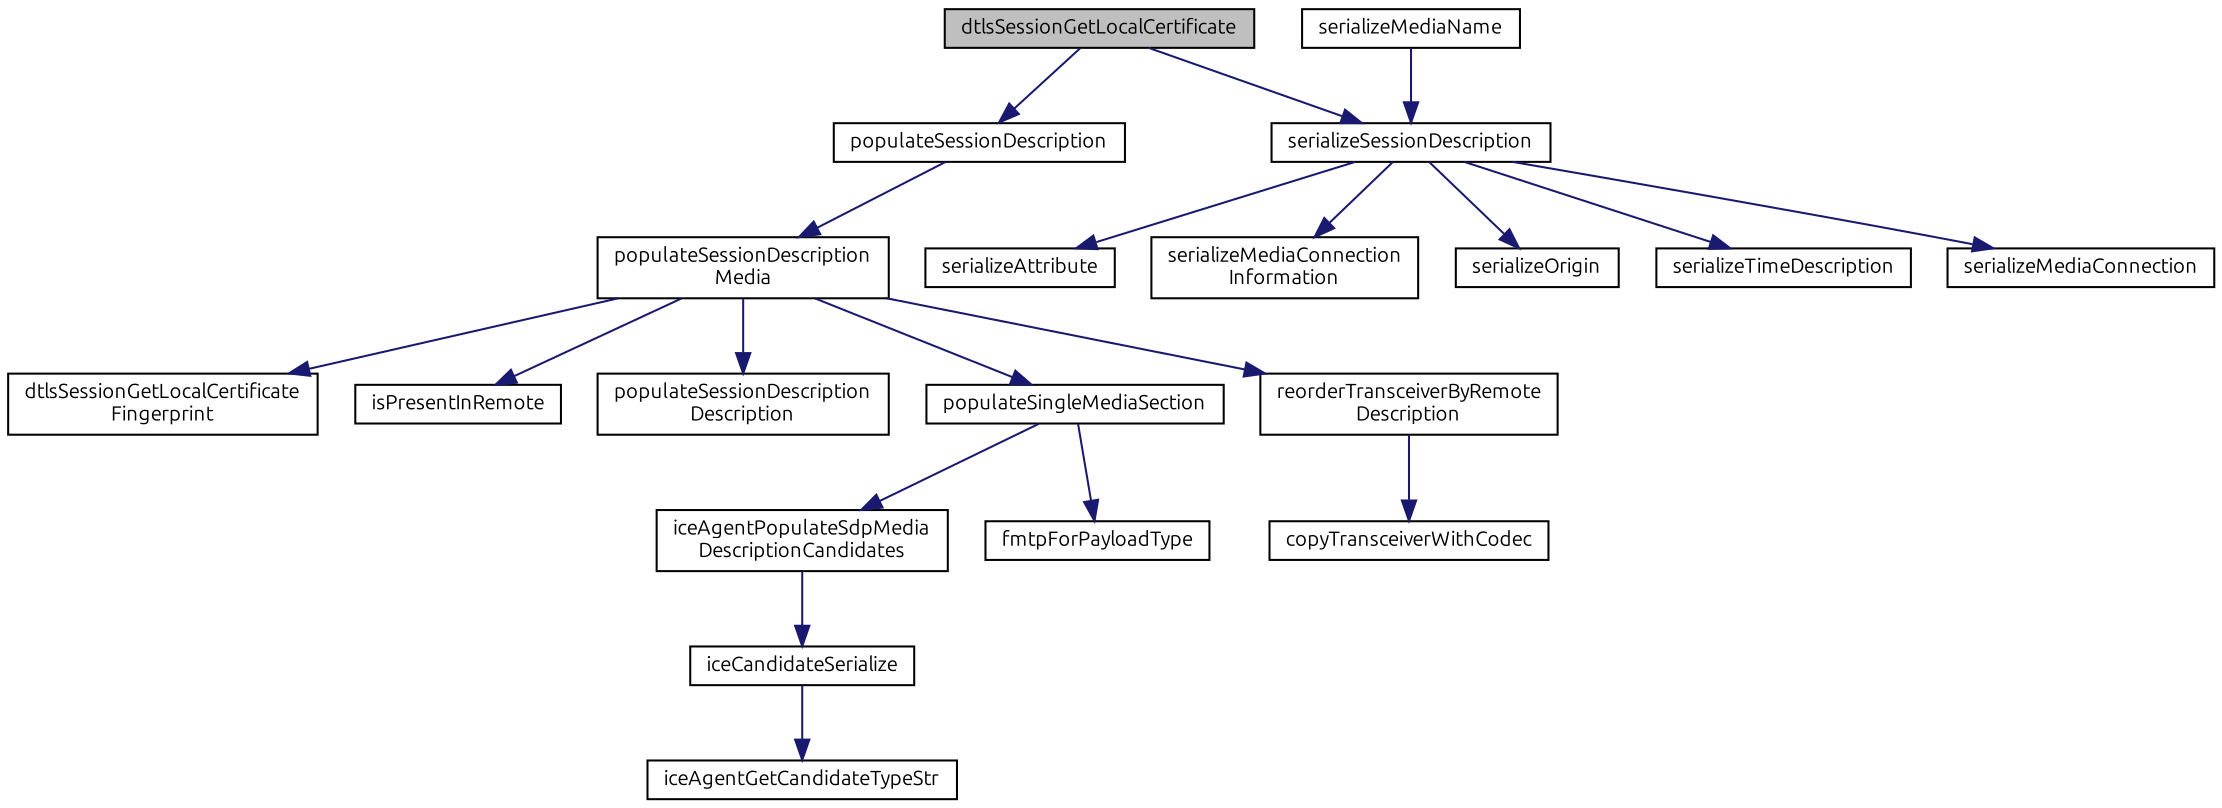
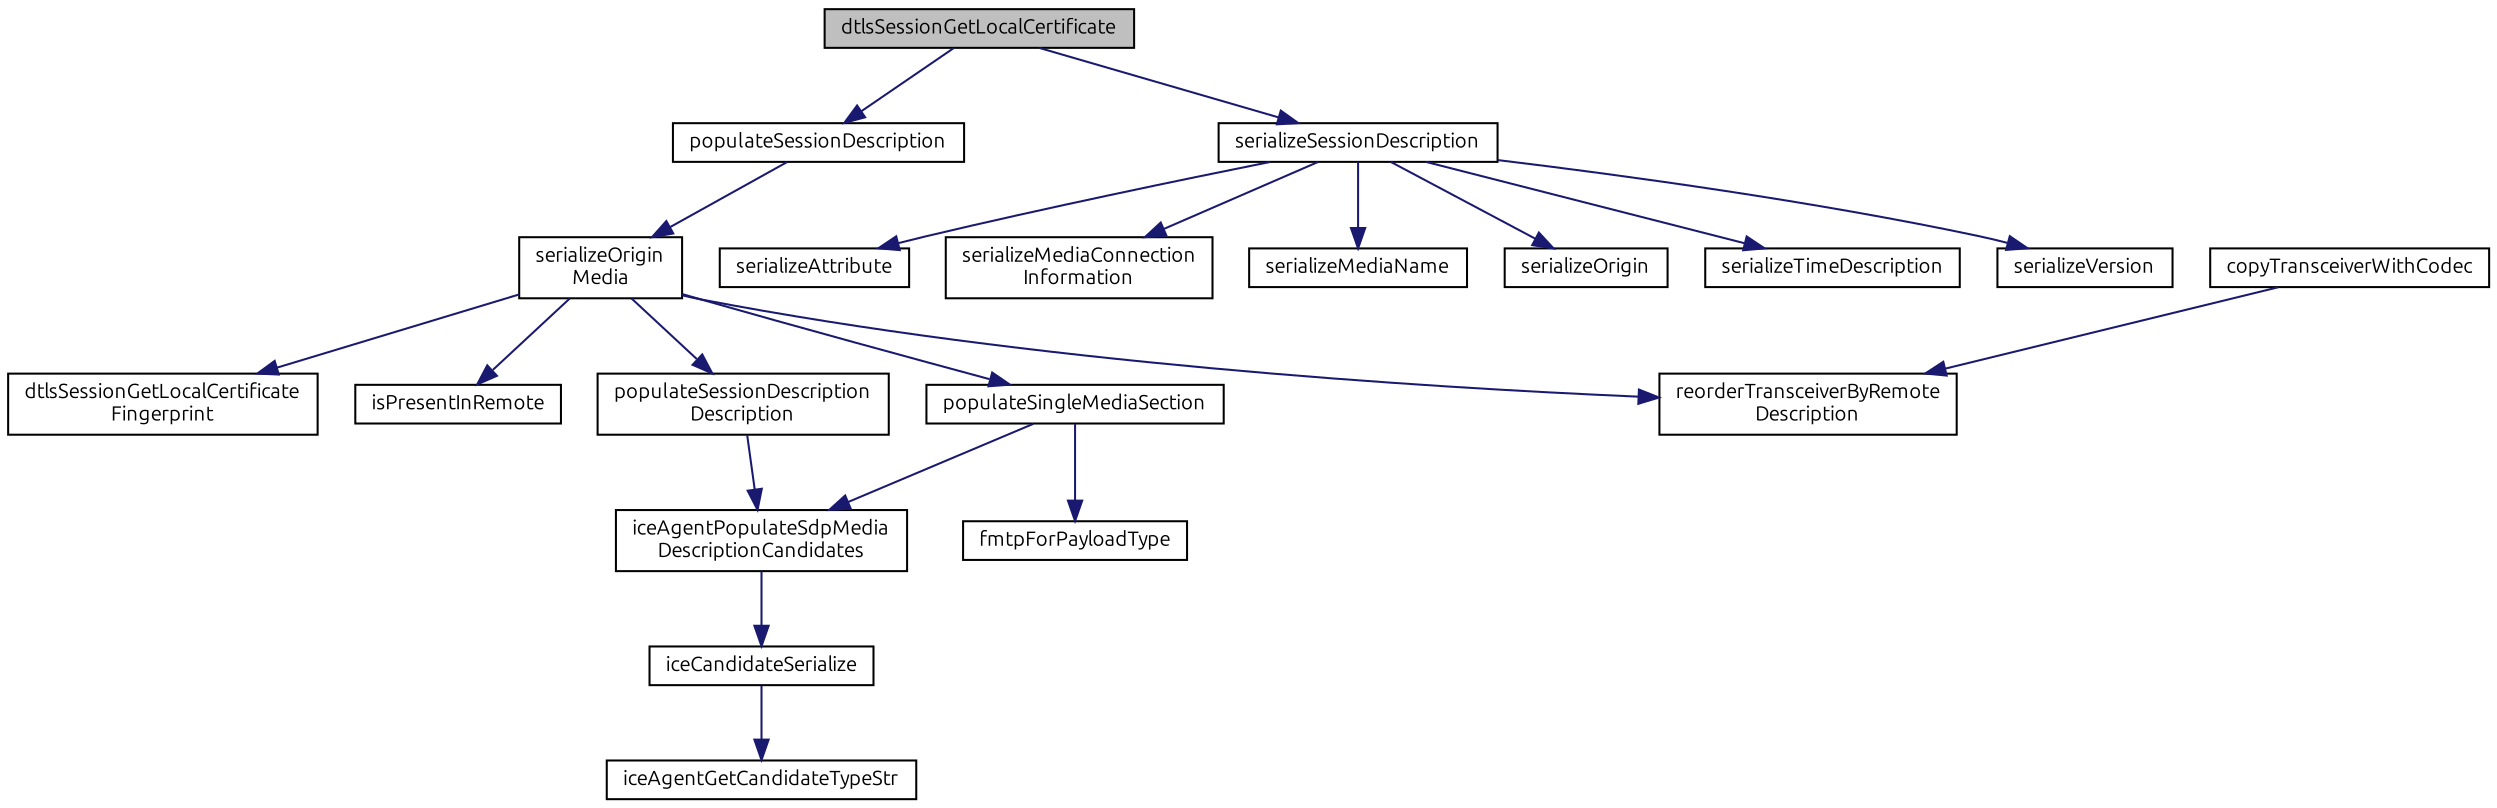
edge "serializeMediaName" -> "serializeSessionDescription": reversed
node "populateSessionDescription Media": label "populateSessionDescription Media" -> "serializeOrigin Media"
node "serializeMediaConnection": label "serializeMediaConnection" -> "serializeVersion"
edge "populateSessionDescription Description" -> "iceAgentPopulateSdpMedia DescriptionCandidates": added
edge "reorderTransceiverByRemote Description" -> "copyTransceiverWithCodec": reversed
